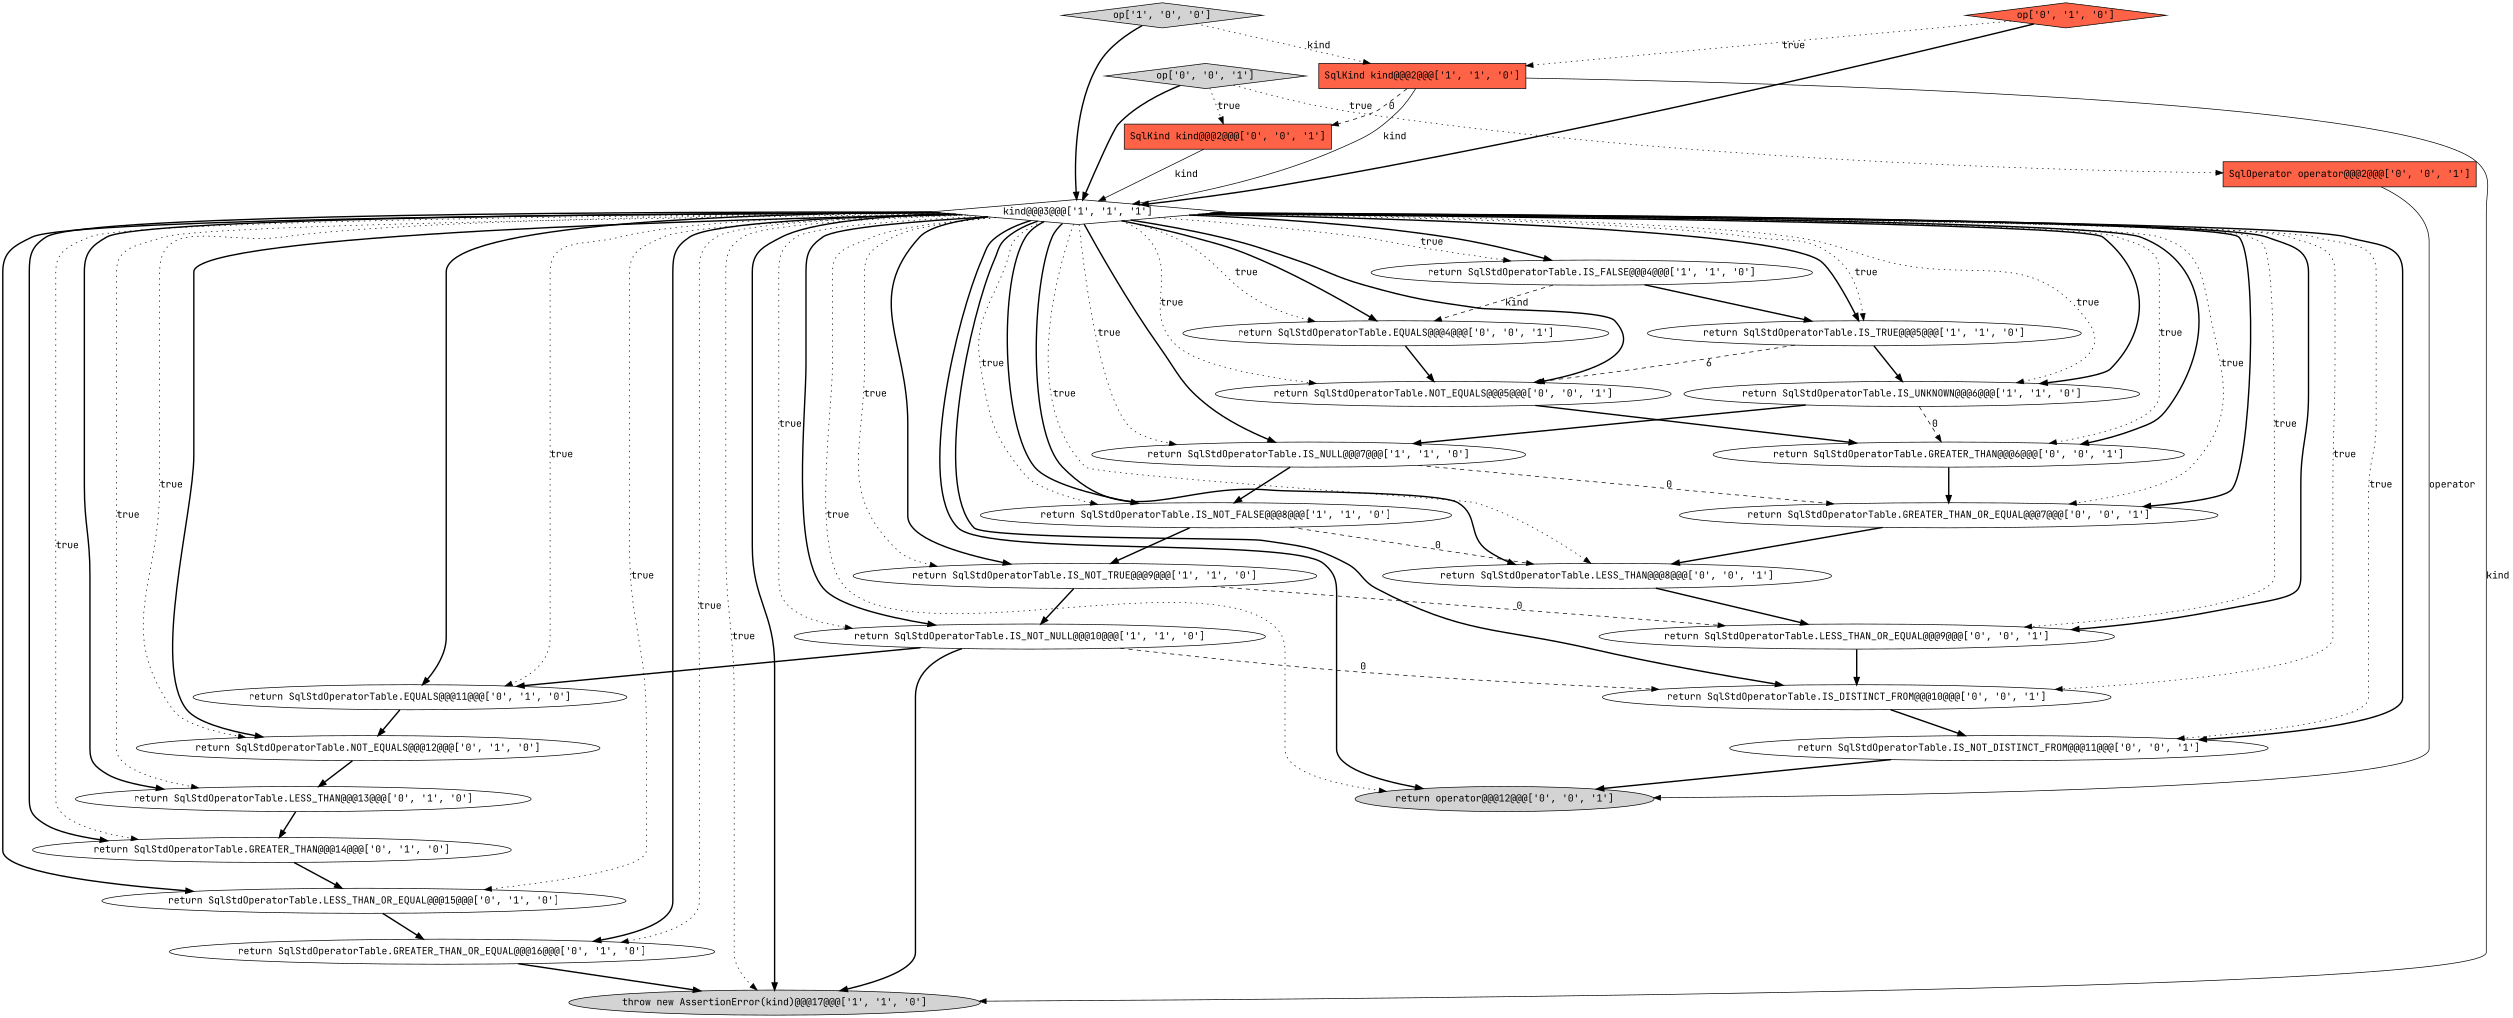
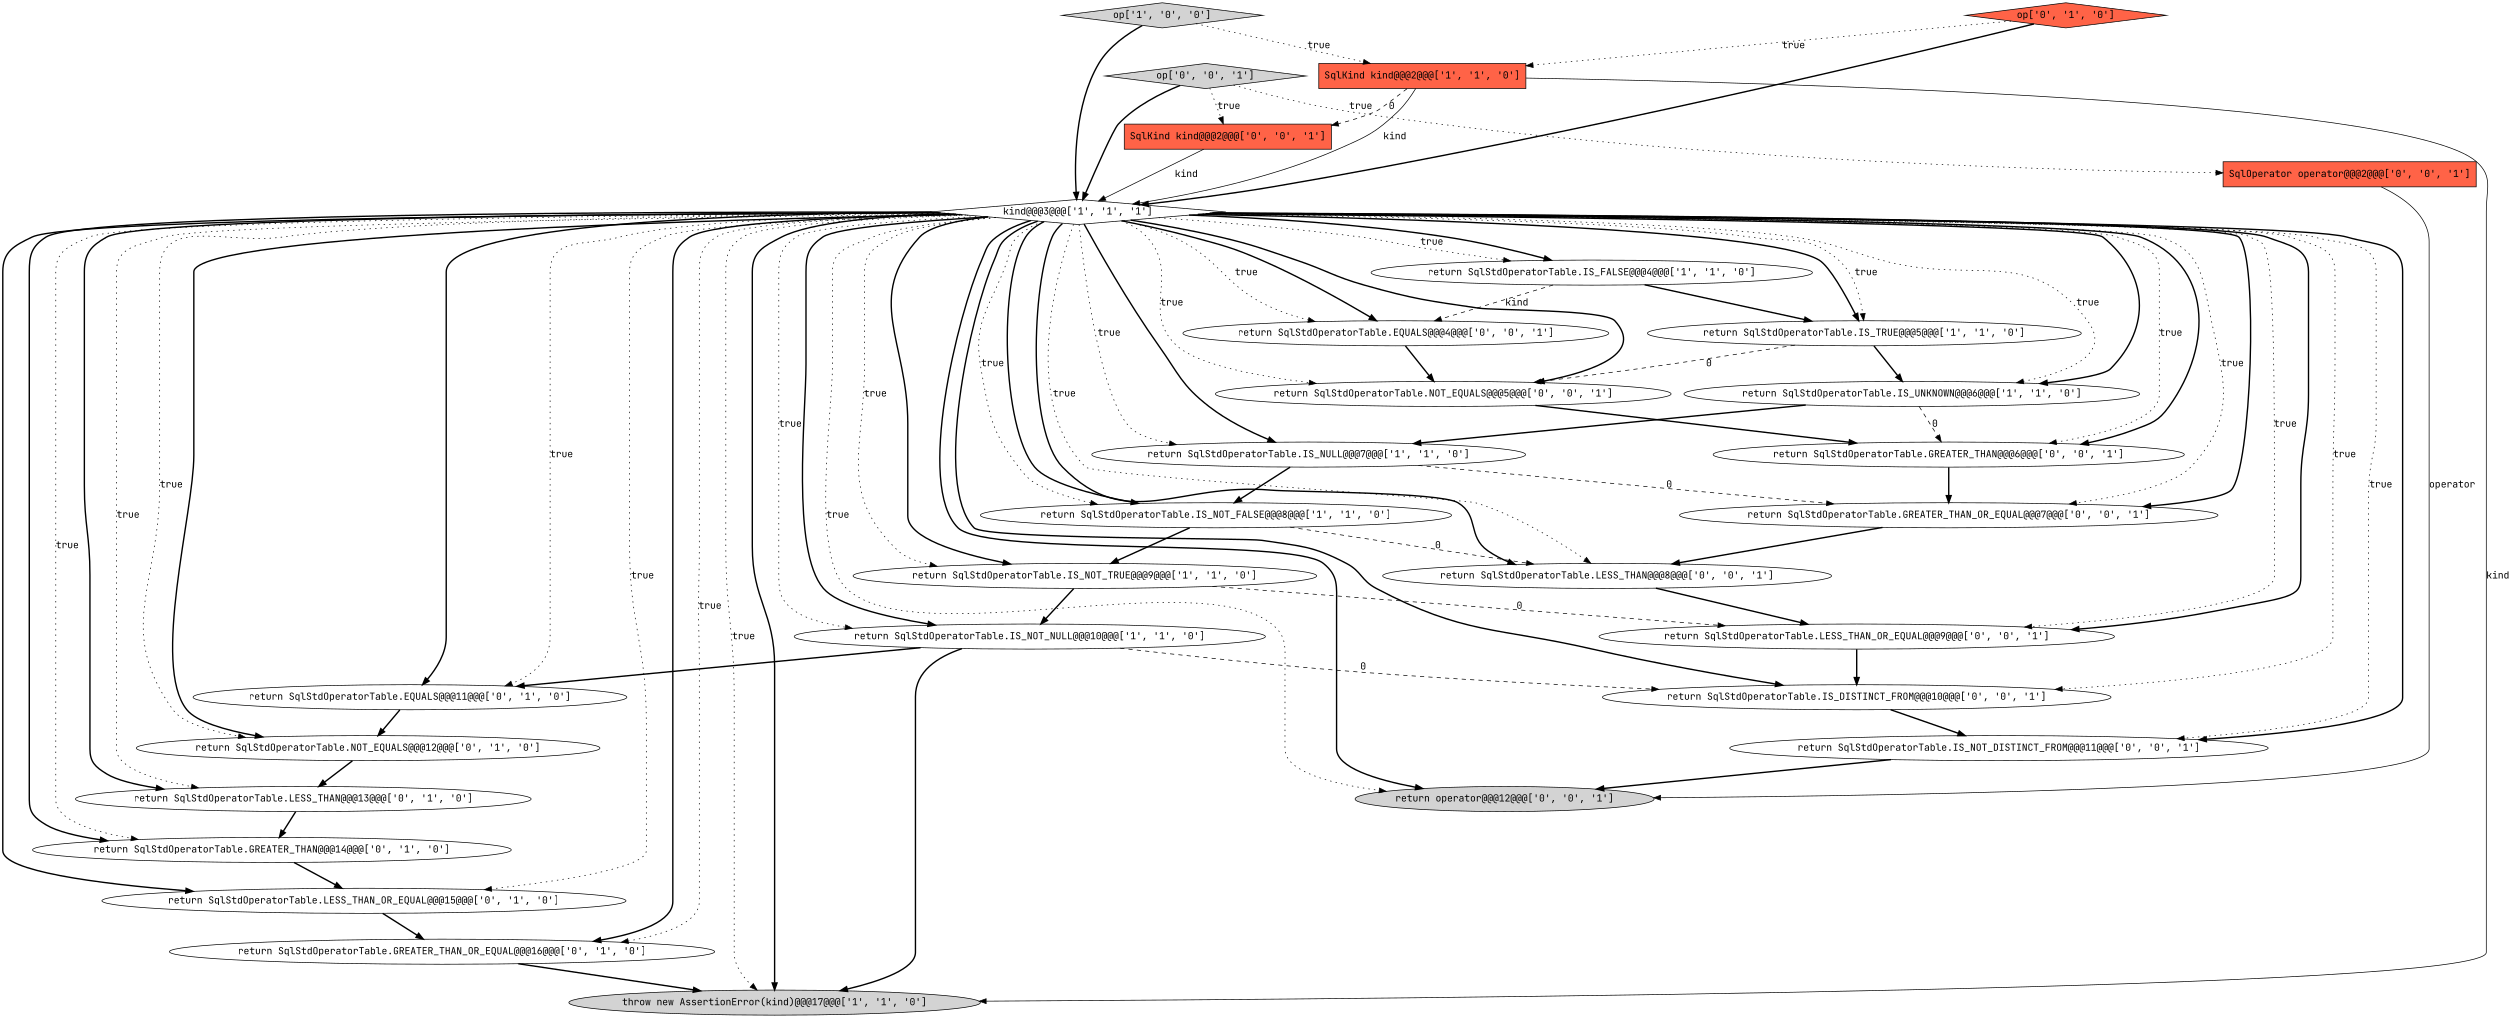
edge "op['1', '0', '0']" -> "SqlKind kind@@@2@@@['1', '1', '0']": label "kind" -> "true"
edge "return SqlStdOperatorTable.IS_TRUE@@@5@@@['1', '1', '0']" -> "return SqlStdOperatorTable.NOT_EQUALS@@@5@@@['0', '0', '1']": label "6" -> "0"
